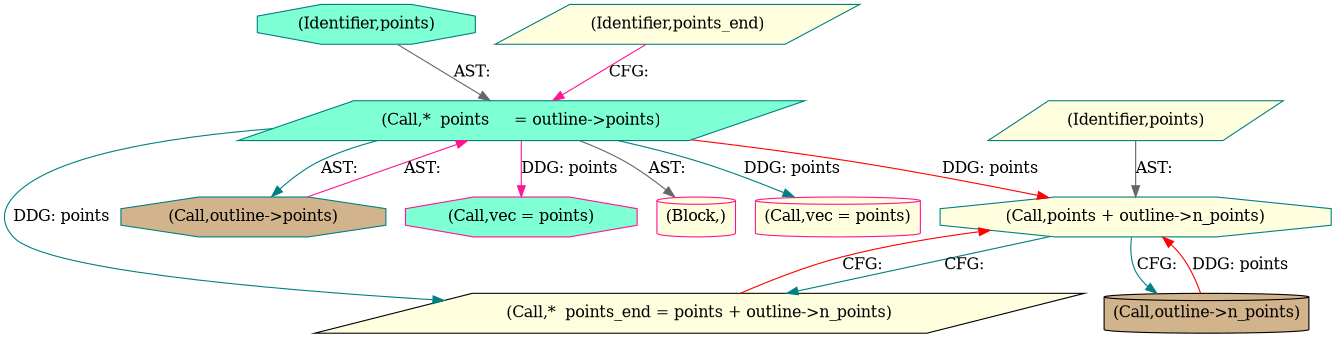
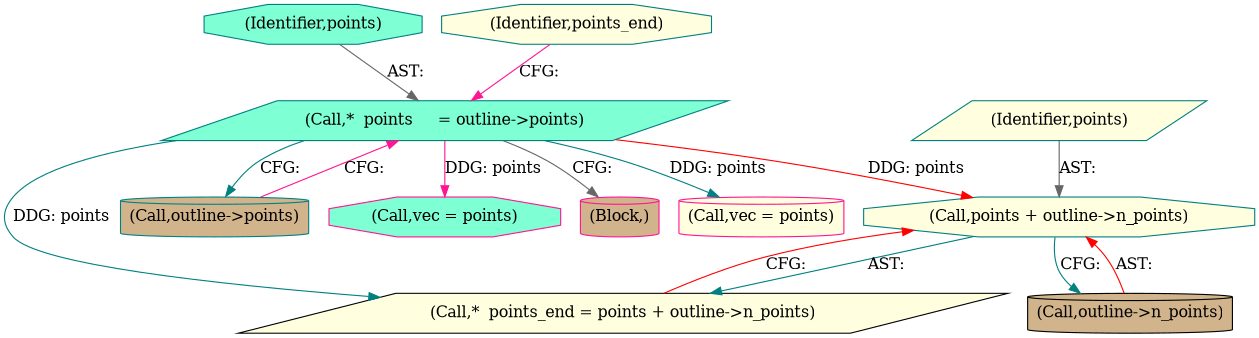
node "(Identifier,points_end)": shape parallelogram -> octagon
edge "(Call,*  points     = outline->points)" -> "(Call,outline->points)": label "AST: " -> "CFG: "
edge "(Call,outline->points)" -> "(Call,*  points     = outline->points)": label "AST: " -> "CFG: "
edge "(Call,*  points     = outline->points)" -> "(Block,)": label "AST: " -> "CFG: "
node "(Call,outline->points)": shape octagon -> cylinder
node "(Block,)": fillcolor lightyellow -> tan
edge "(Call,points + outline->n_points)" -> "(Call,*  points_end = points + outline->n_points)": label "CFG: " -> "AST: "
edge "(Call,outline->n_points)" -> "(Call,points + outline->n_points)": label "DDG: points" -> "AST: "
